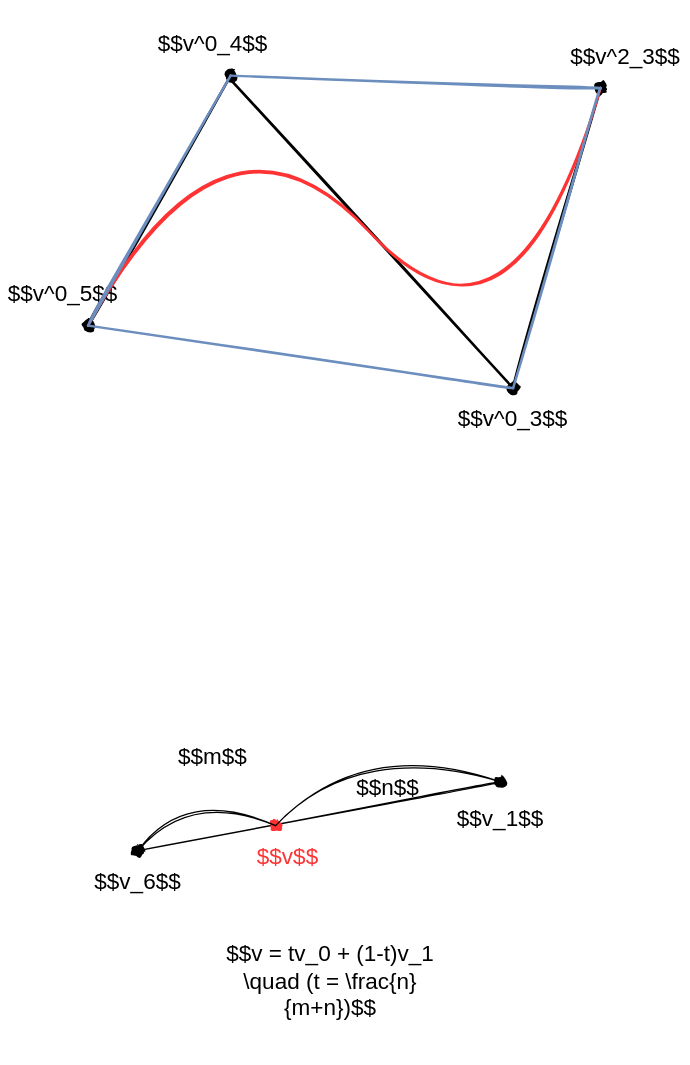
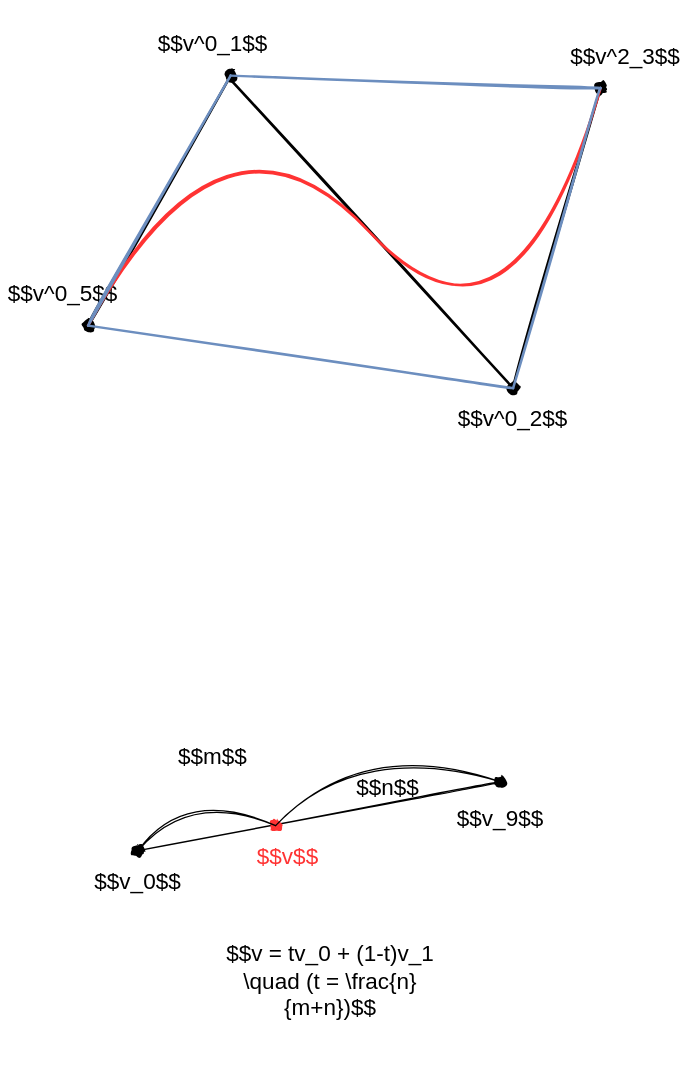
node "$$v^0_4$$": label "$$v^0_4$$" -> "$$v^0_1$$"
node "$$v^0_3$$": label "$$v^0_3$$" -> "$$v^0_2$$"
node "$$v_1$$": label "$$v_1$$" -> "$$v_9$$"
node "$$v_6$$": label "$$v_6$$" -> "$$v_0$$"
